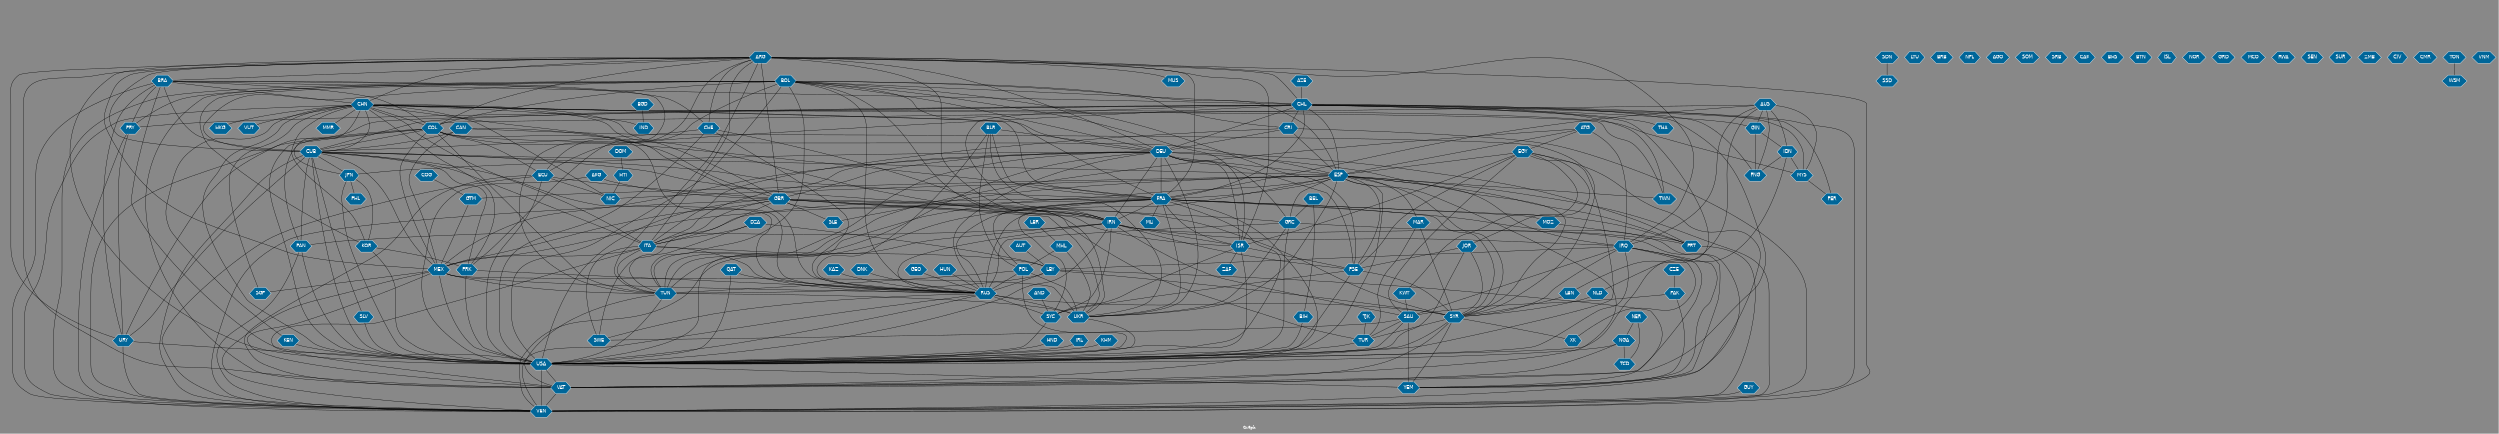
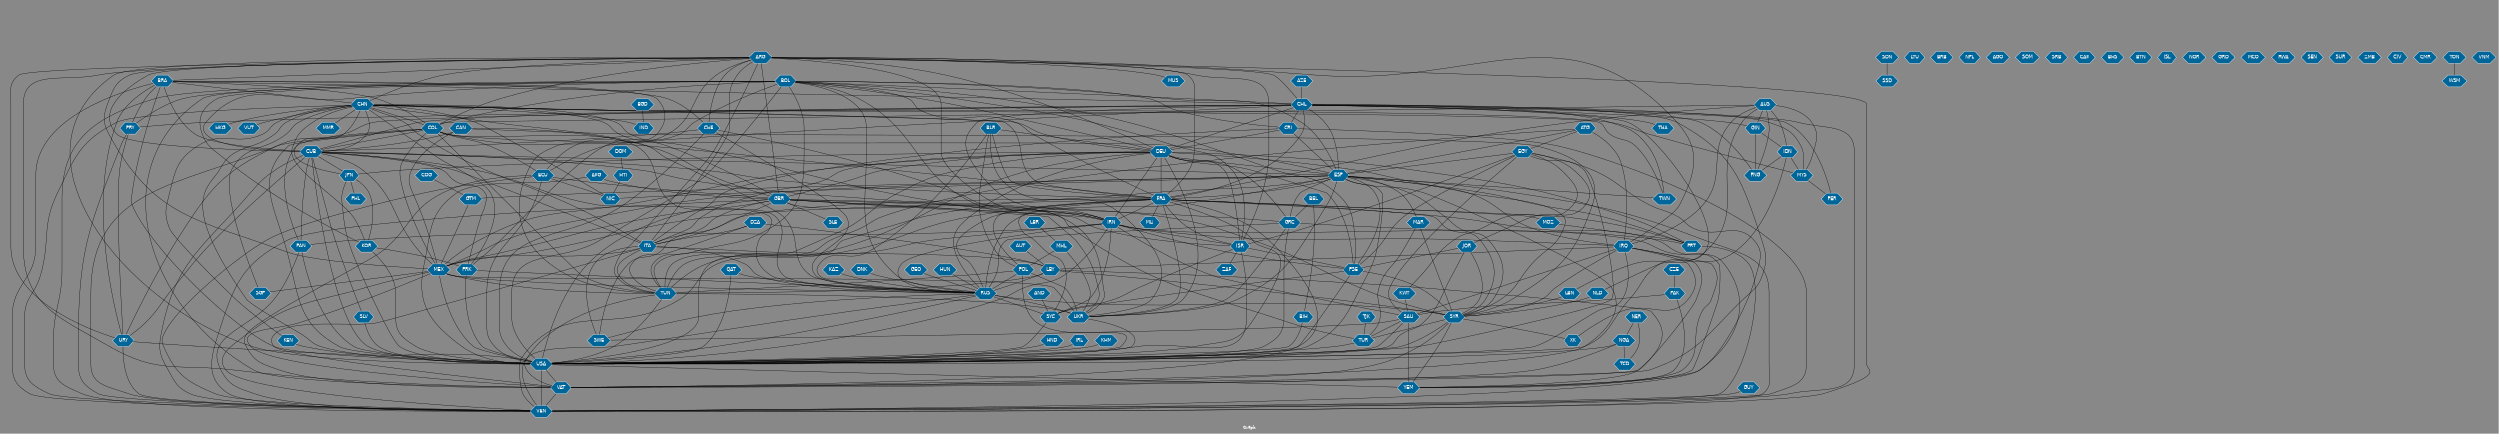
edge "ESP" -- "SLE": now "ESP" -- "MEX"
